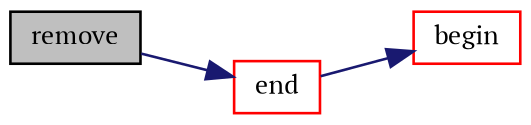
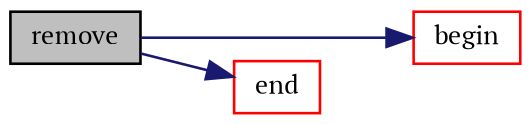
edge "end" -> "begin": now "remove" -> "begin"
